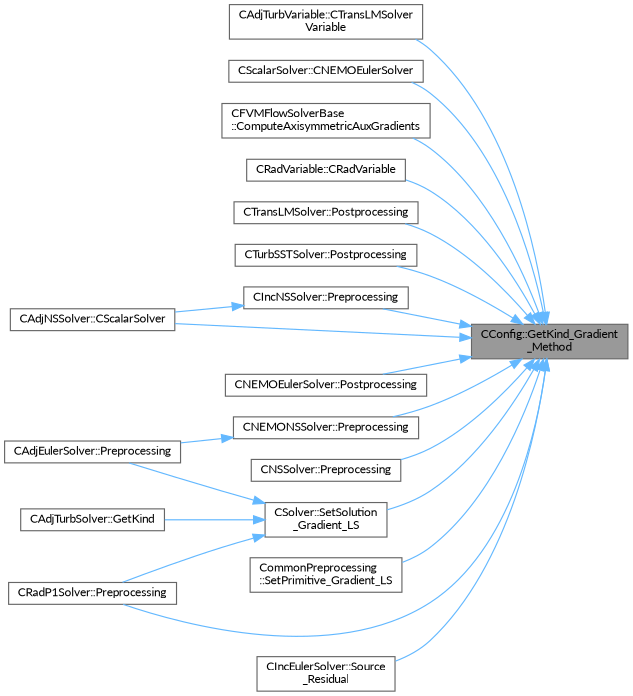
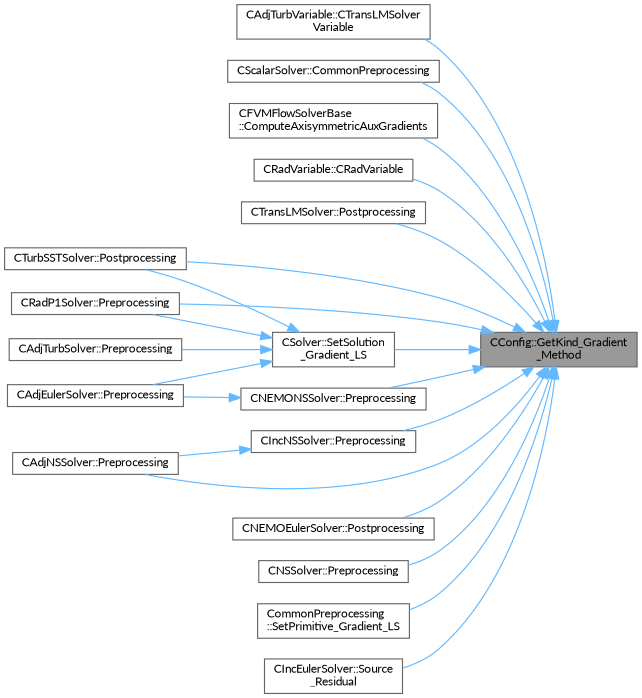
node "CScalarSolver::CNEMOEulerSolver": label "CScalarSolver::CNEMOEulerSolver" -> "CScalarSolver::CommonPreprocessing"
edge "CTurbSSTSolver::Postprocessing" -> "CSolver::SetSolution _Gradient_LS": added
node "CAdjNSSolver::CScalarSolver": label "CAdjNSSolver::CScalarSolver" -> "CAdjNSSolver::Preprocessing"
node "CAdjTurbSolver::GetKind": label "CAdjTurbSolver::GetKind" -> "CAdjTurbSolver::Preprocessing"
